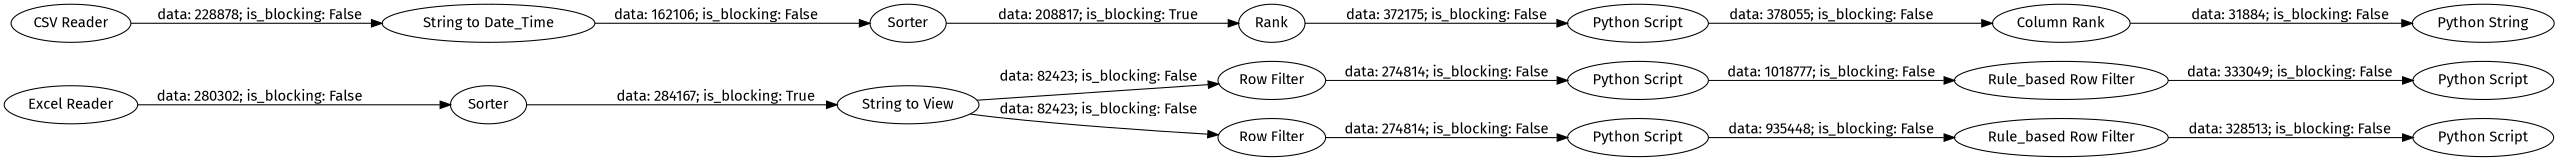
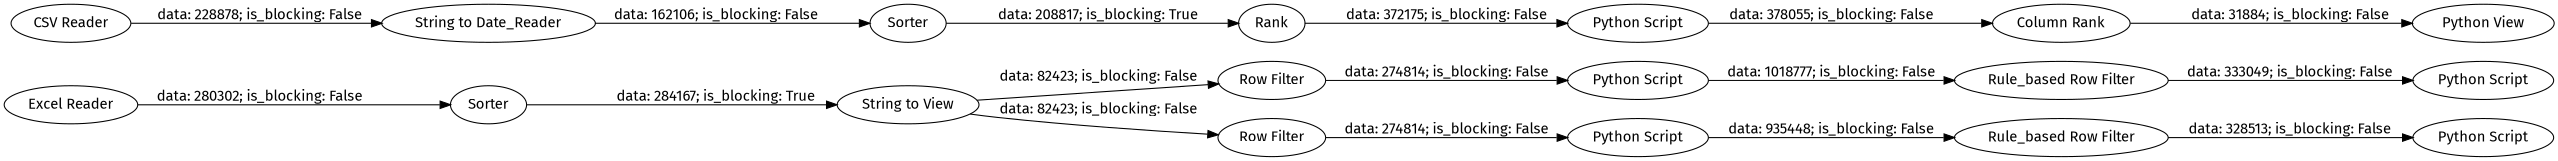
node "String to Date_Time": label "String to Date_Time" -> "String to Date_Reader"
node "Python String": label "Python String" -> "Python View"
